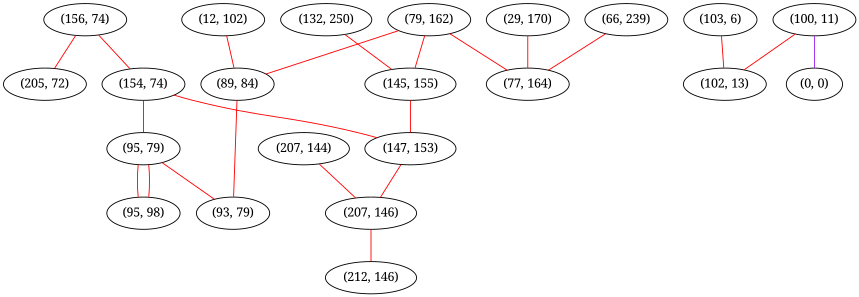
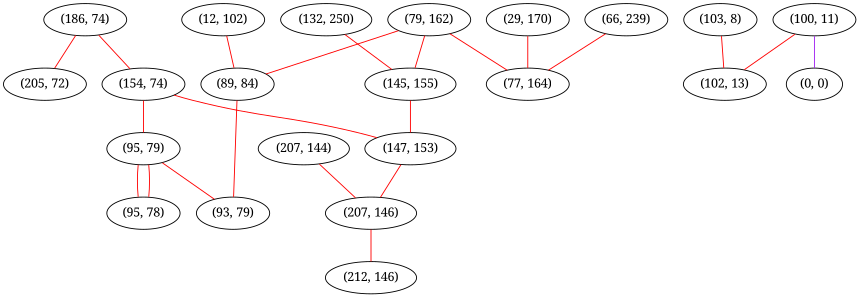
node "(156, 74)": label "(156, 74)" -> "(186, 74)"
node "(103, 6)": label "(103, 6)" -> "(103, 8)"
node "(95, 98)": label "(95, 98)" -> "(95, 78)"
